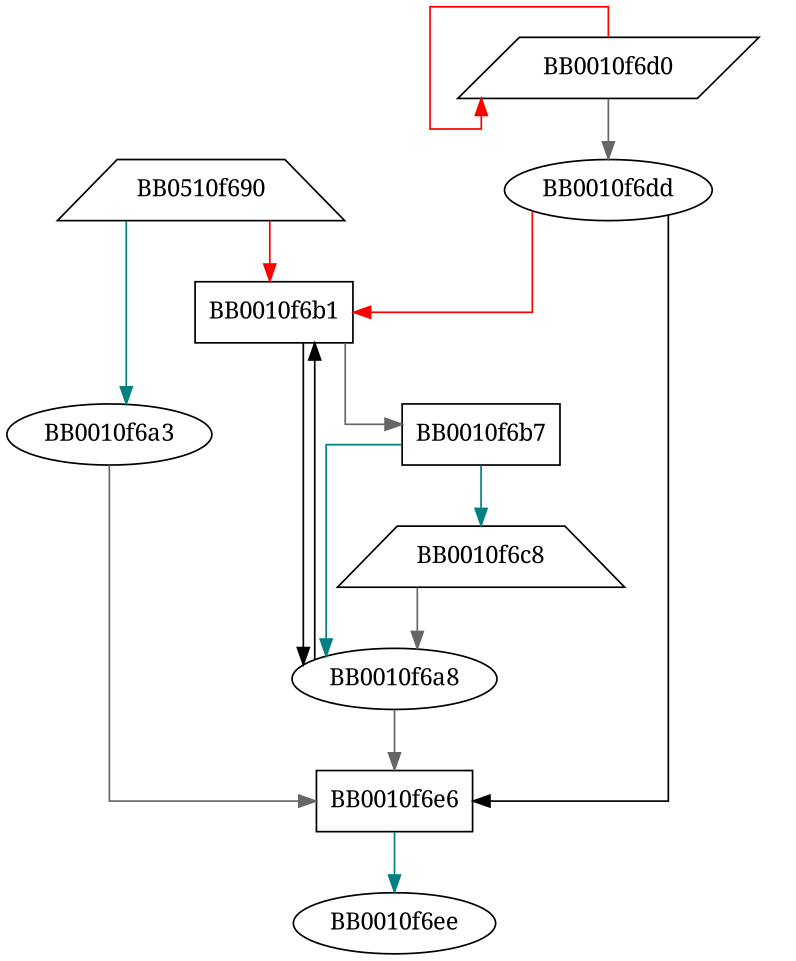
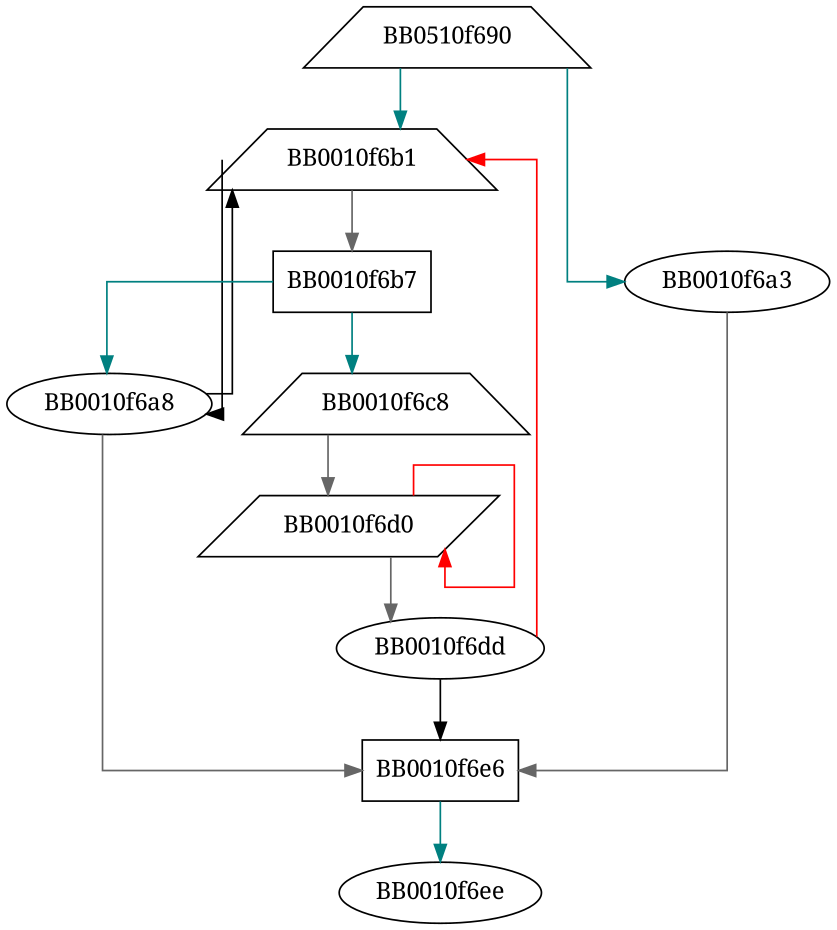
edge "BB0510f690" -> "BB0010f6b1": color red -> teal
node "BB0010f6b1": shape box -> trapezium
edge "BB0010f6c8" -> "BB0010f6a8": now "BB0010f6c8" -> "BB0010f6d0"
